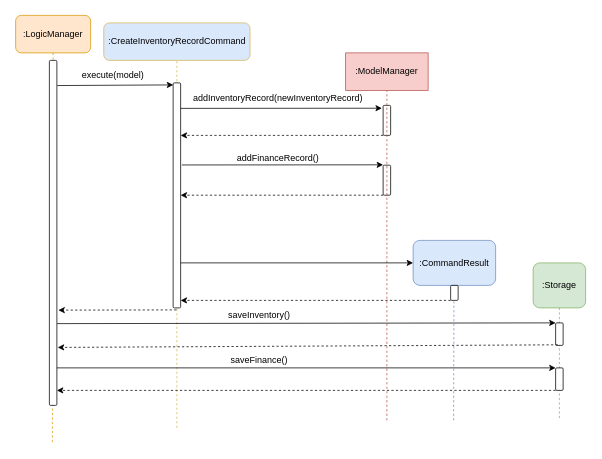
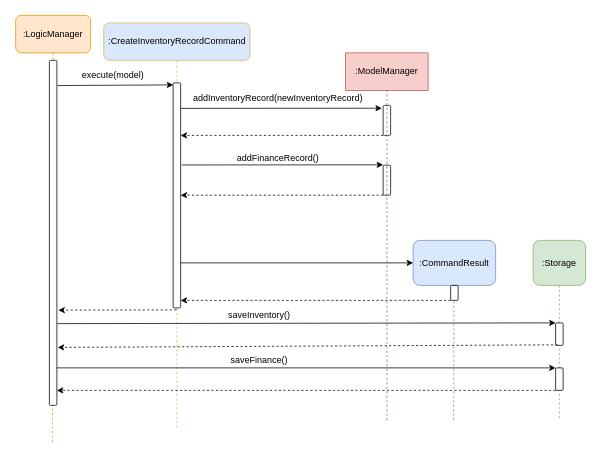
node ":Storage": moved (559, 285) -> (559, 263)
